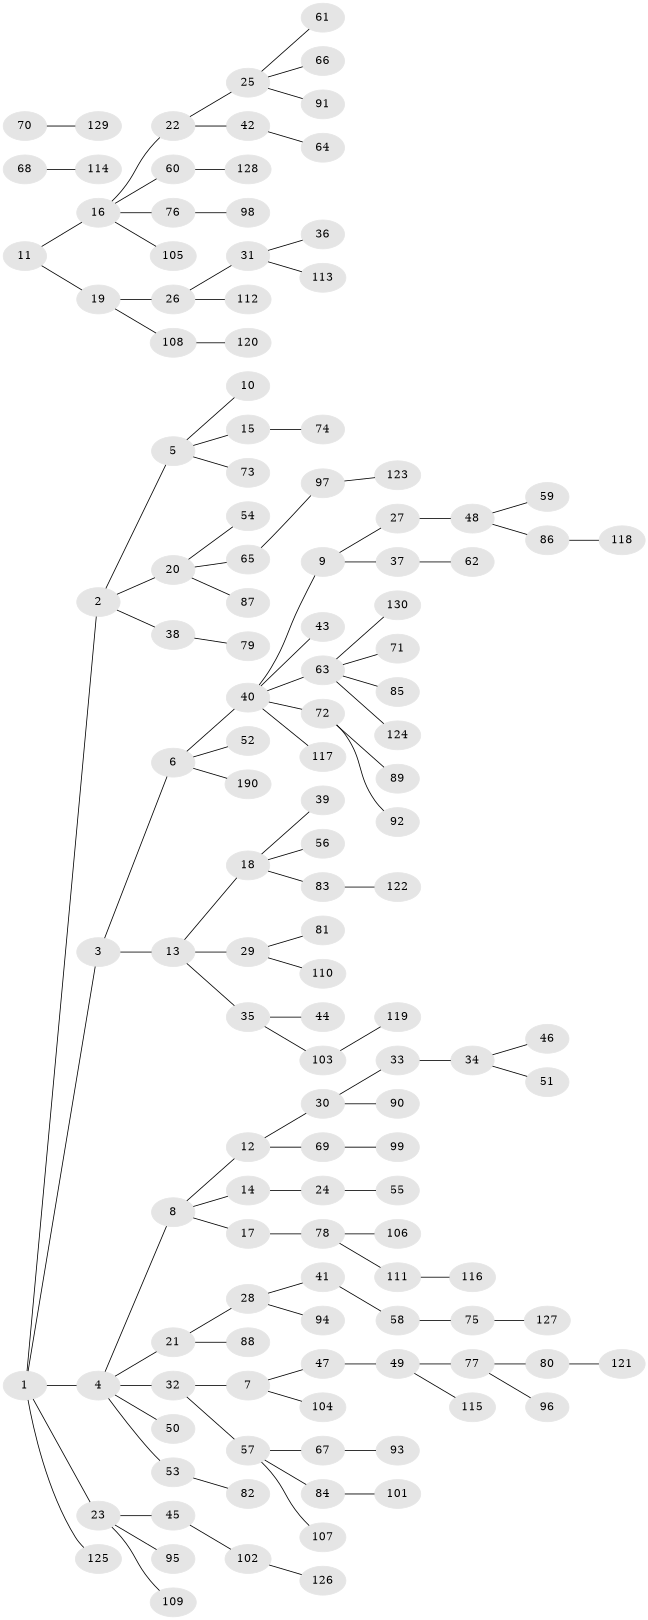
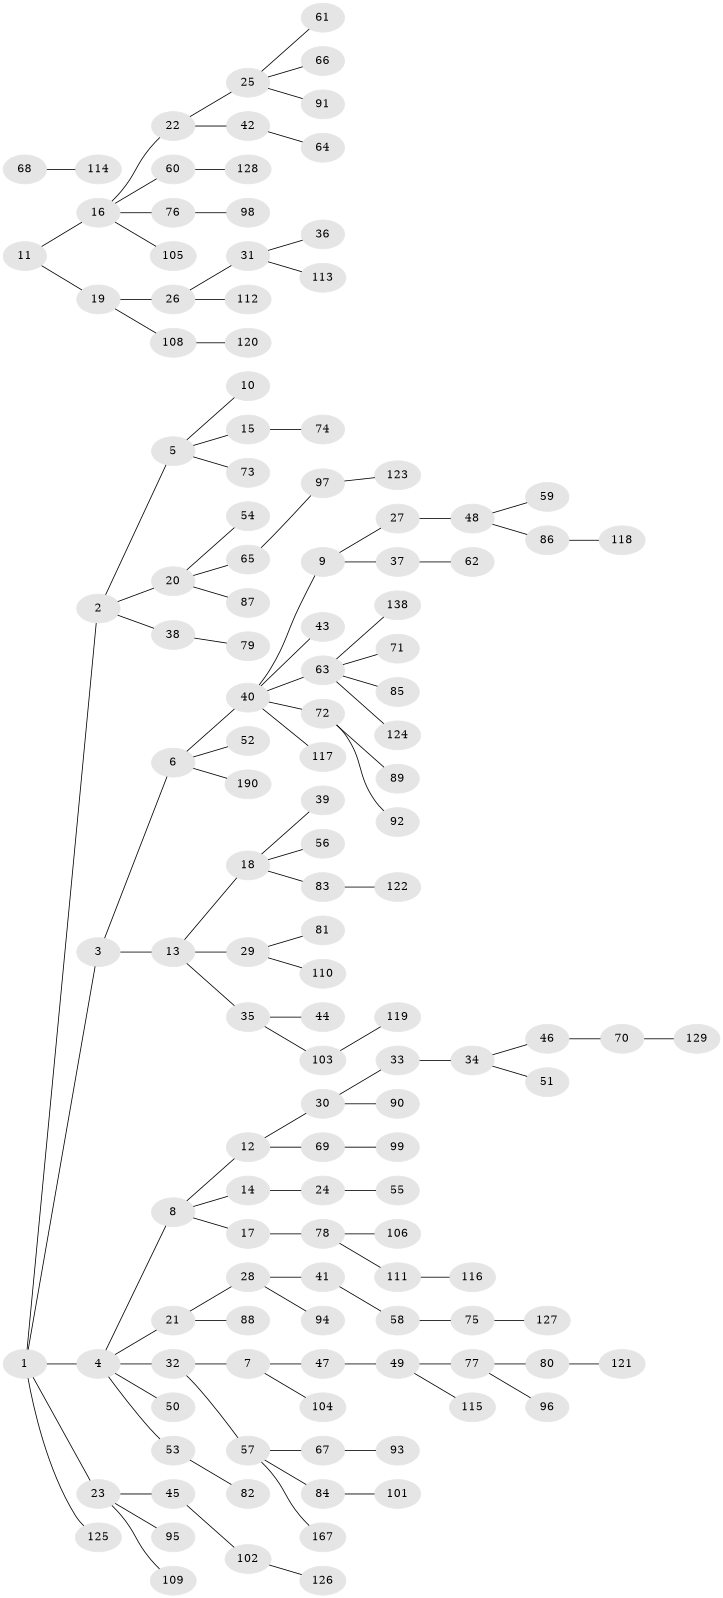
node "130": label "130" -> "138"
edge "46" -- "70": added
node "107": label "107" -> "167"
